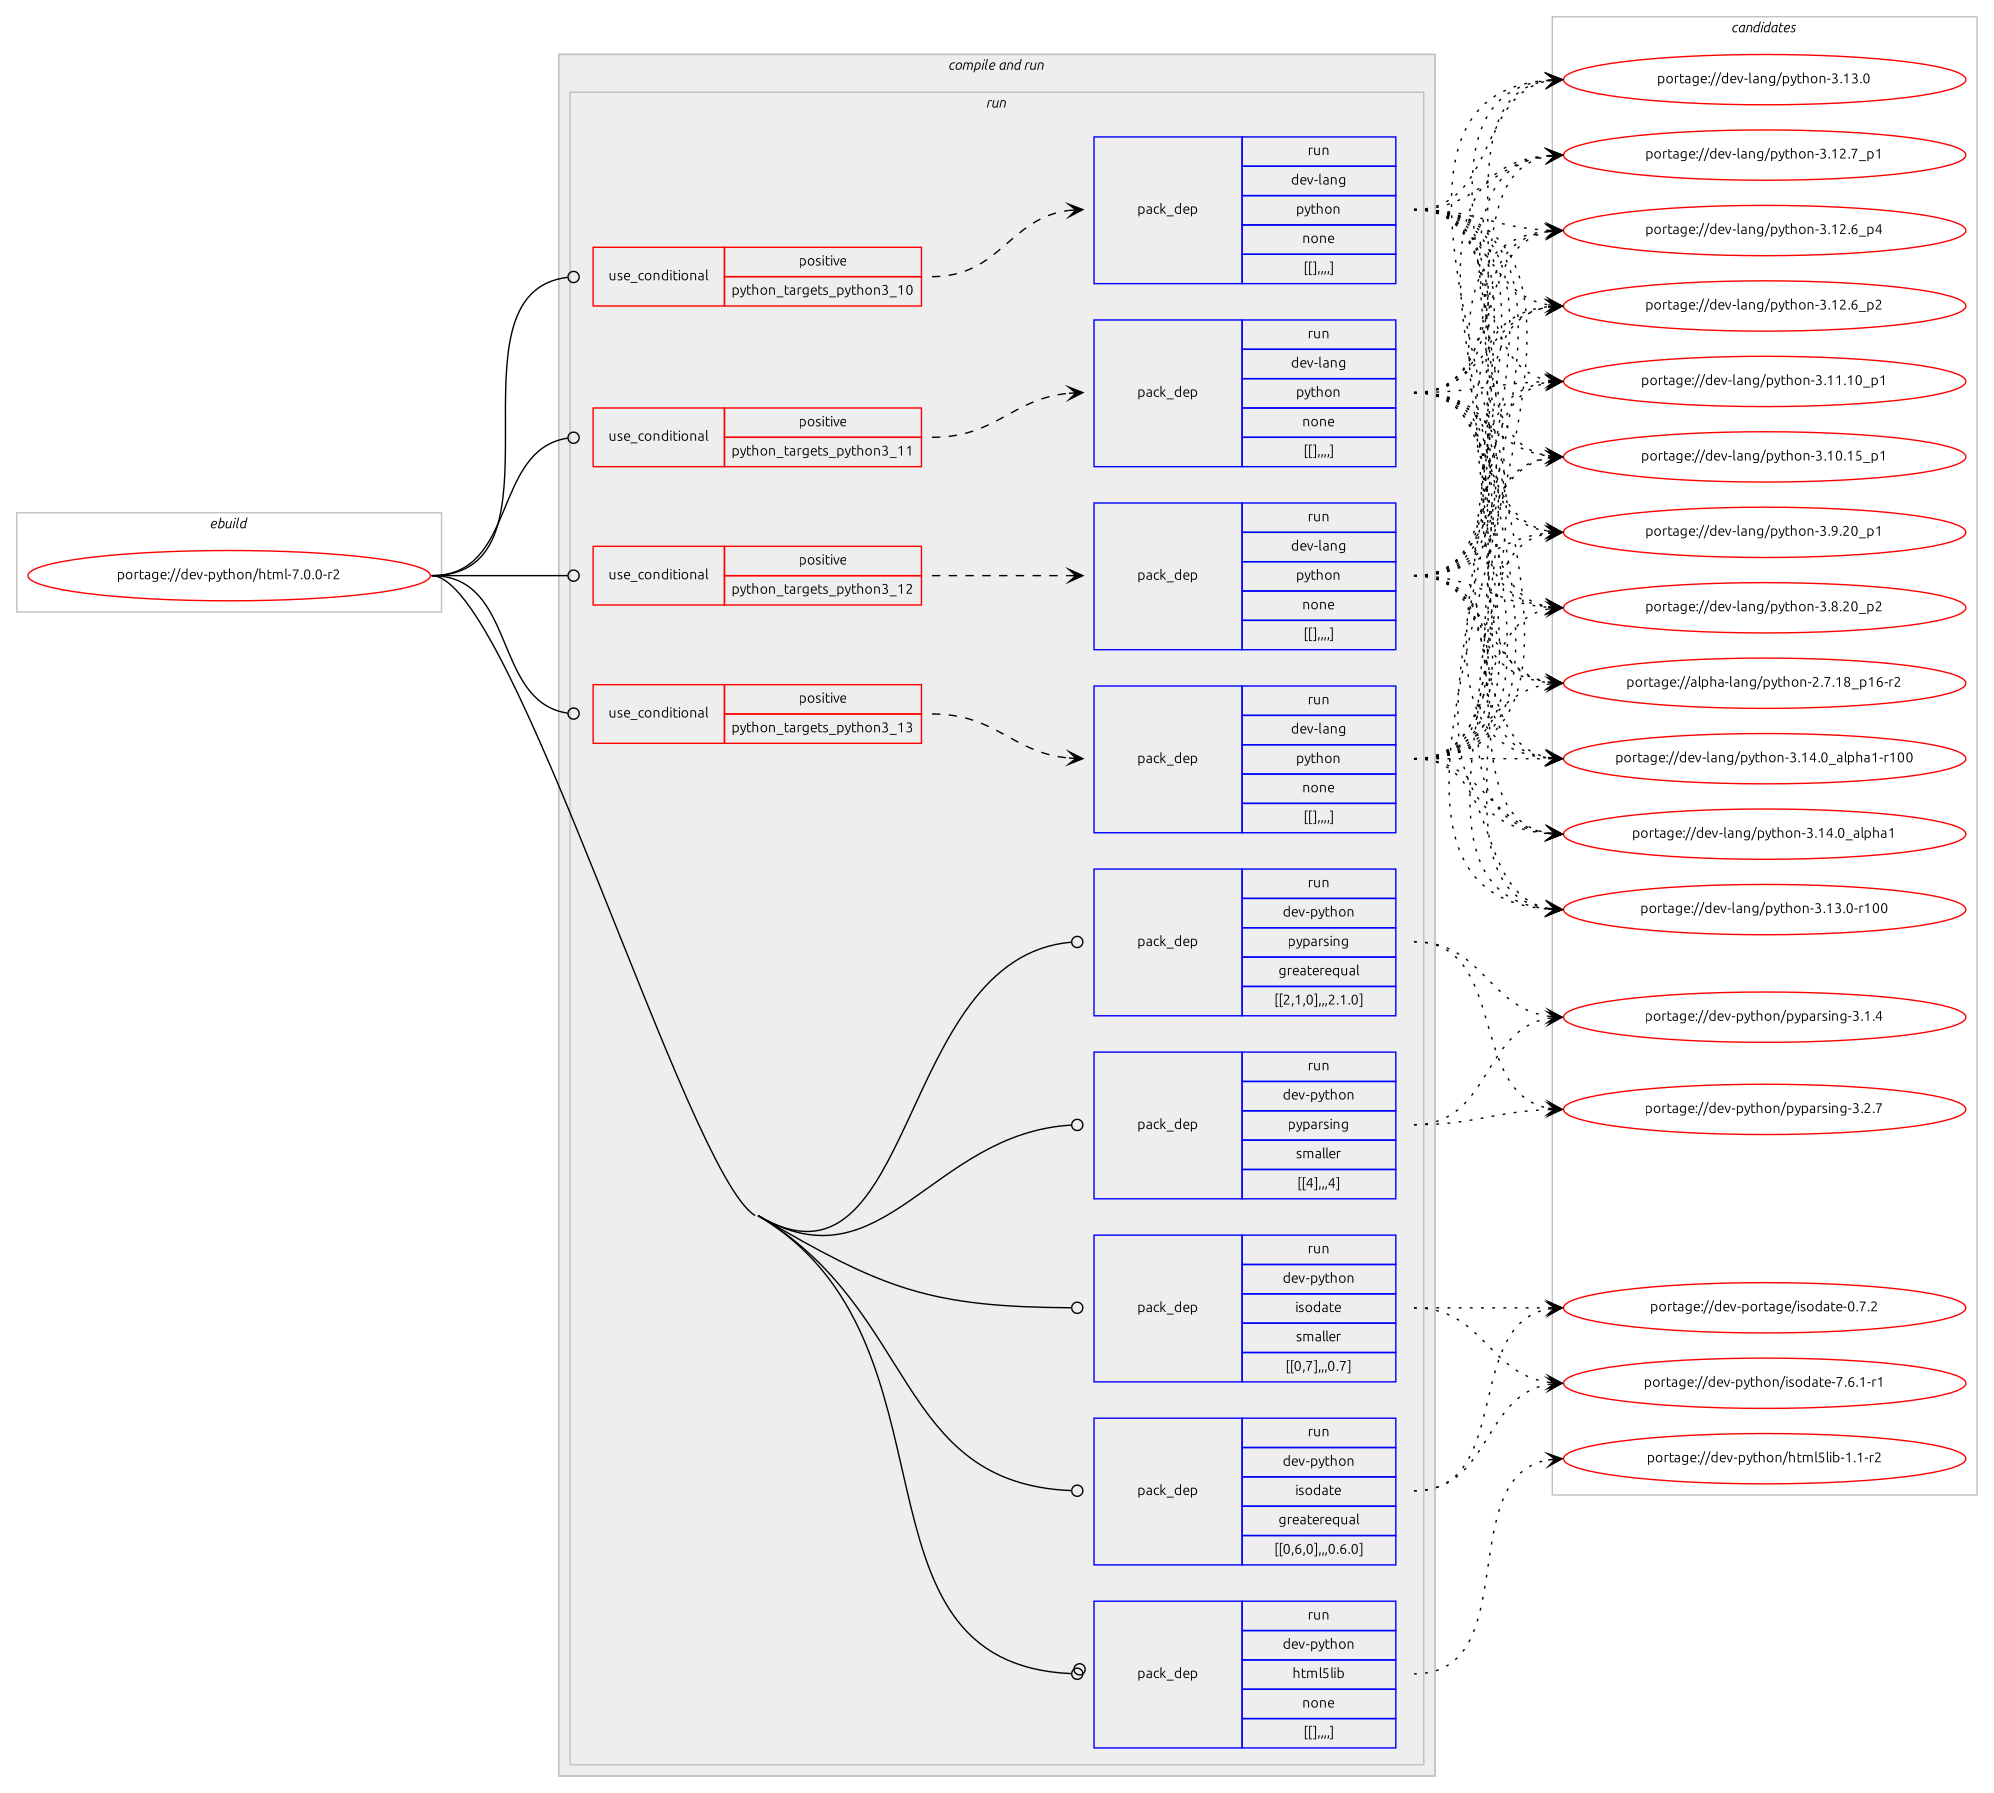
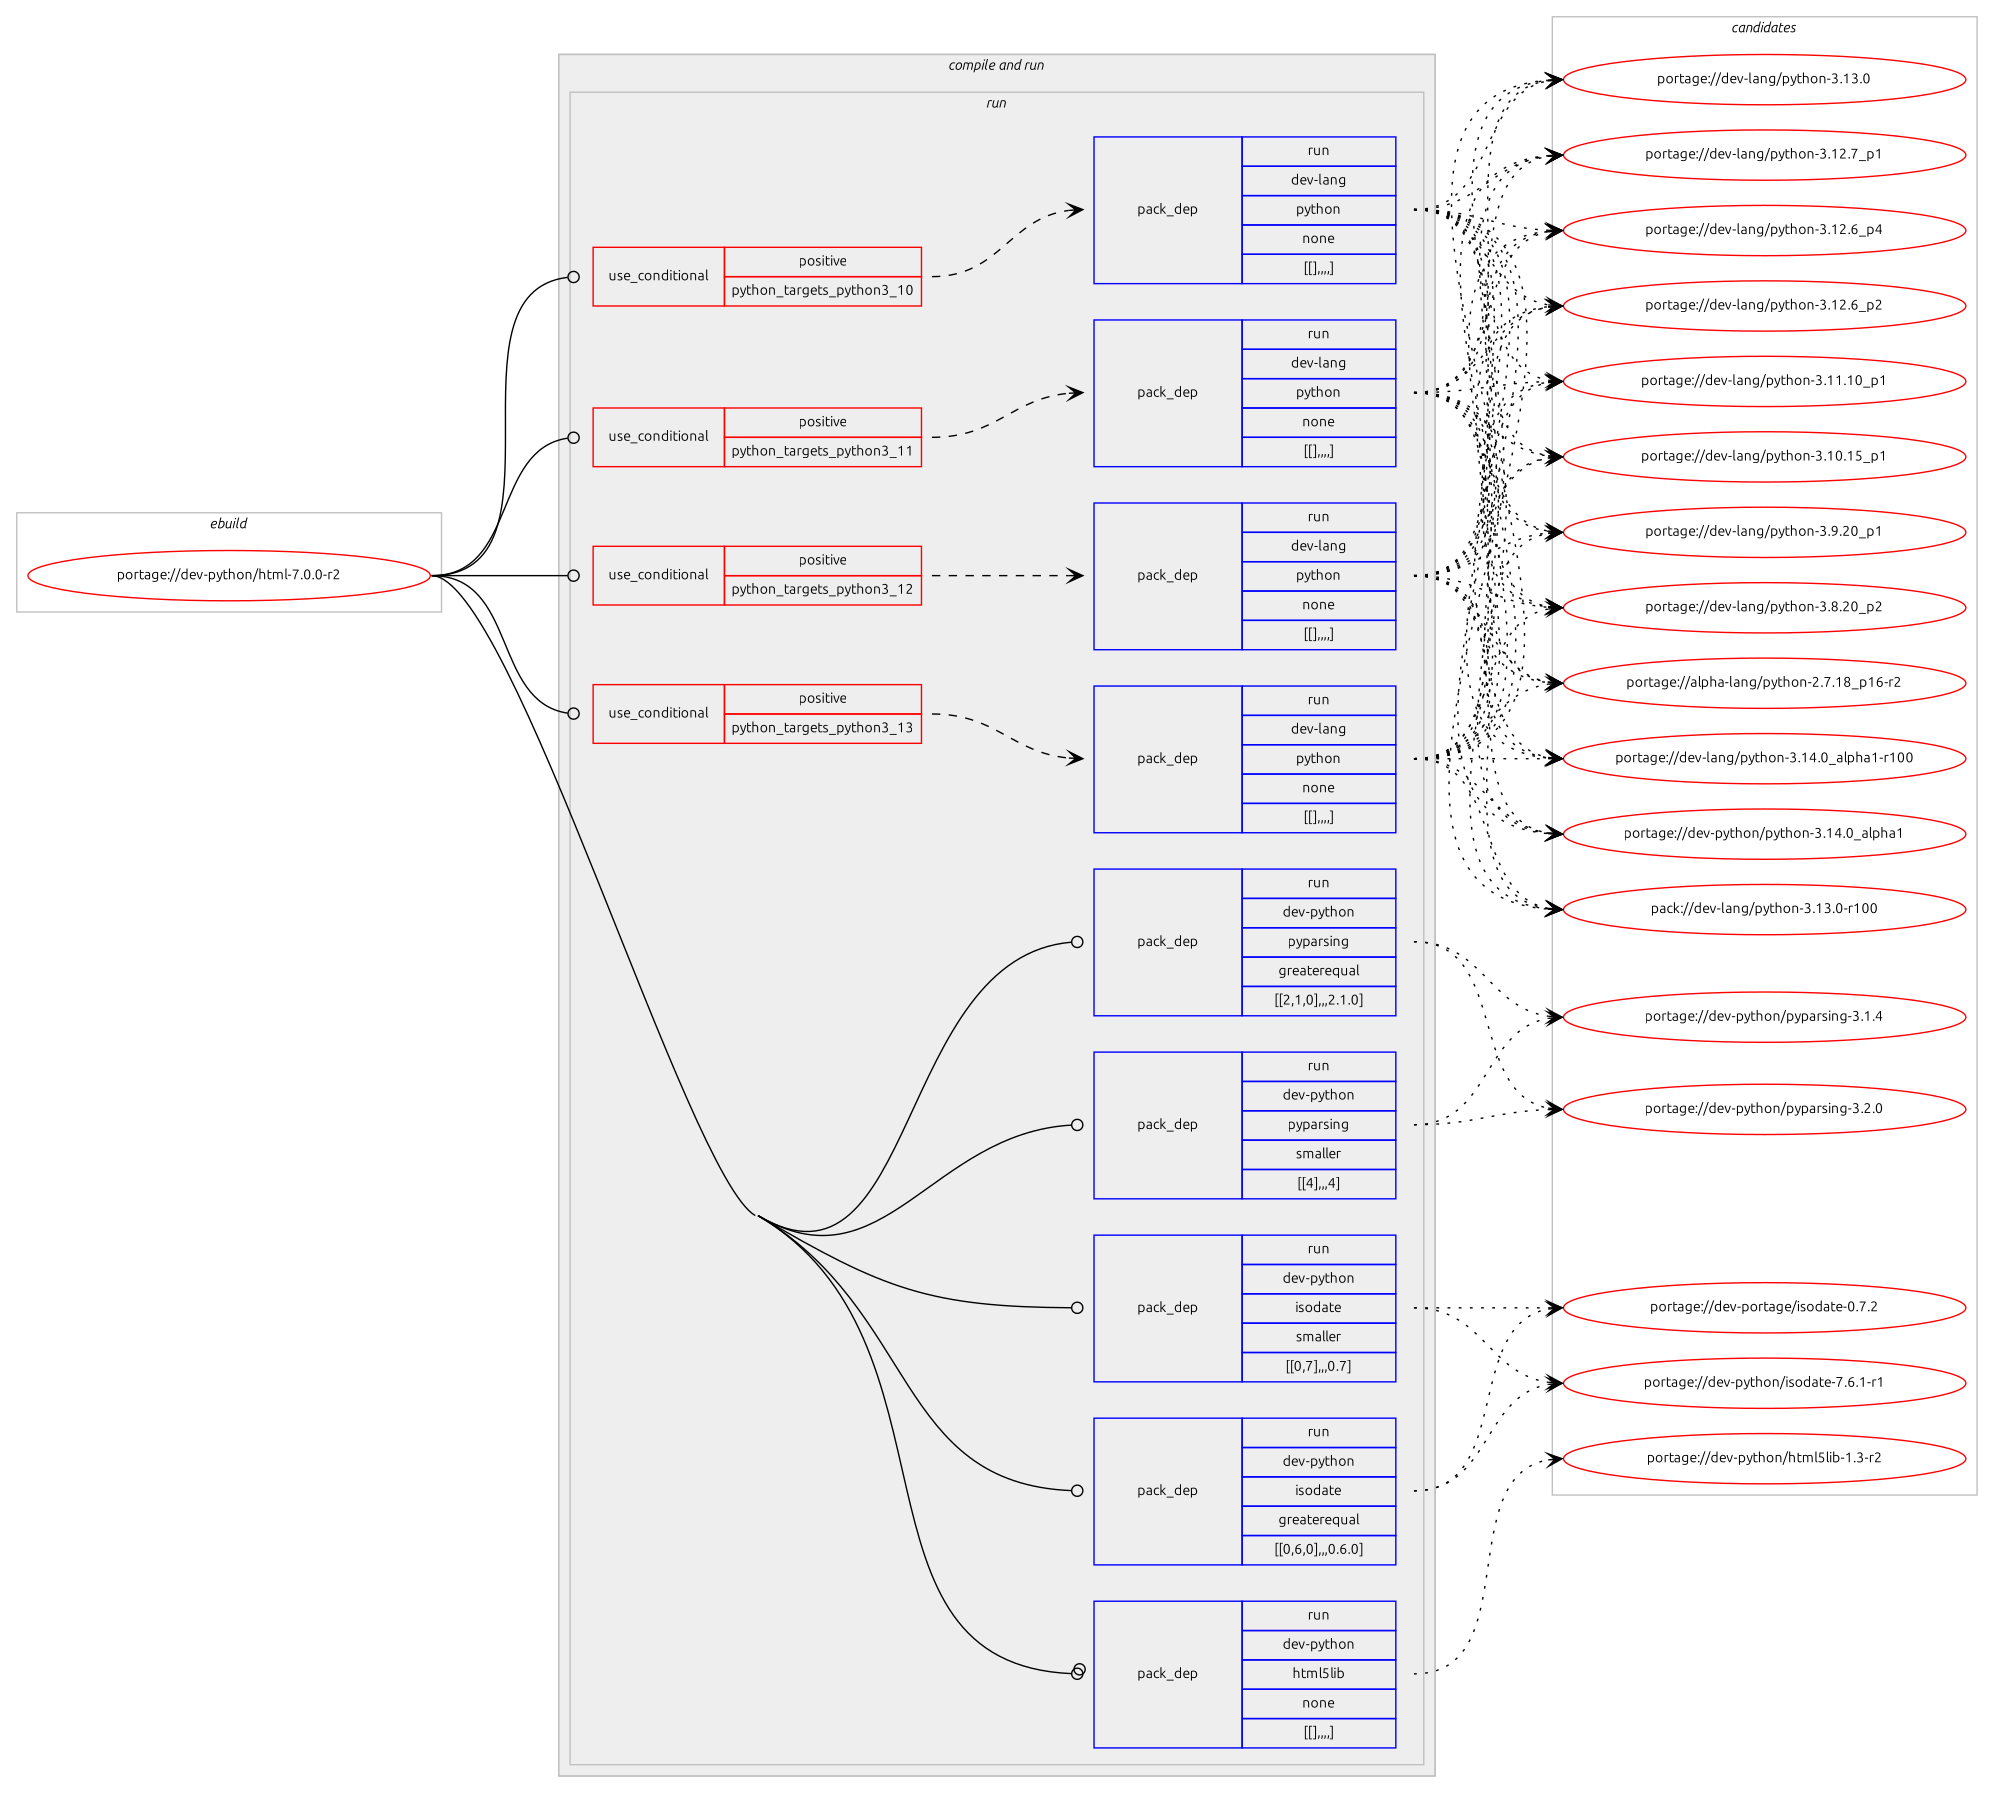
node "portage://dev-lang/python-3.14.0_alpha1": label "portage://dev-lang/python-3.14.0_alpha1" -> "portage://dev-python/python-3.14.0_alpha1"
node "portage://dev-lang/python-3.13.0-r100": label "portage://dev-lang/python-3.13.0-r100" -> "pack://dev-lang/python-3.13.0-r100"
node "portage://dev-python/pyparsing-3.2.7": label "portage://dev-python/pyparsing-3.2.7" -> "portage://dev-python/pyparsing-3.2.0"
node "portage://dev-python/html5lib-1.1-r2": label "portage://dev-python/html5lib-1.1-r2" -> "portage://dev-python/html5lib-1.3-r2"
